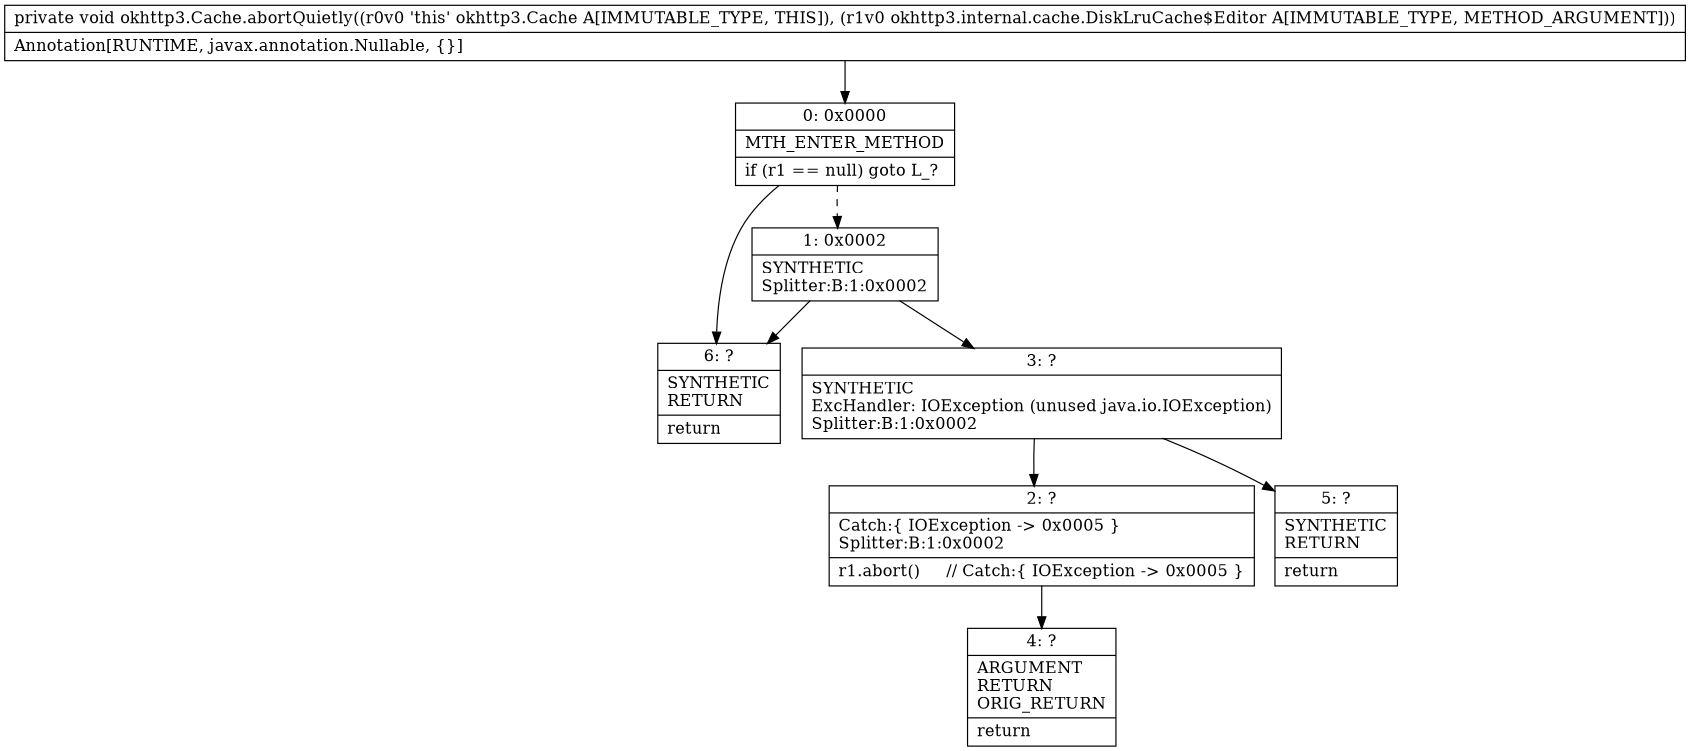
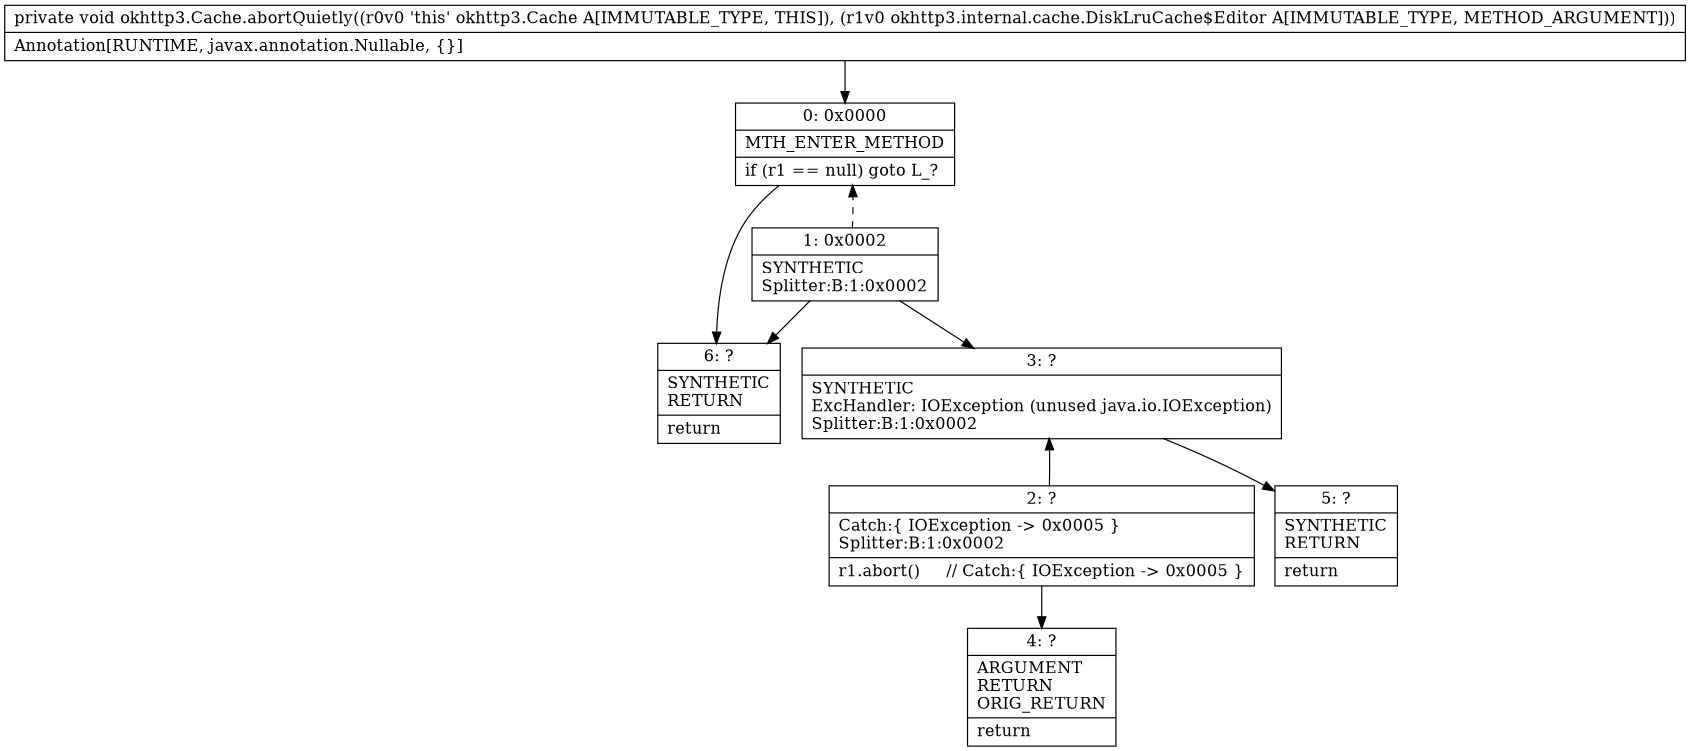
edge "0: 0x0000" -> "1: 0x0002": reversed
edge "3: ?" -> "2: ?": reversed
